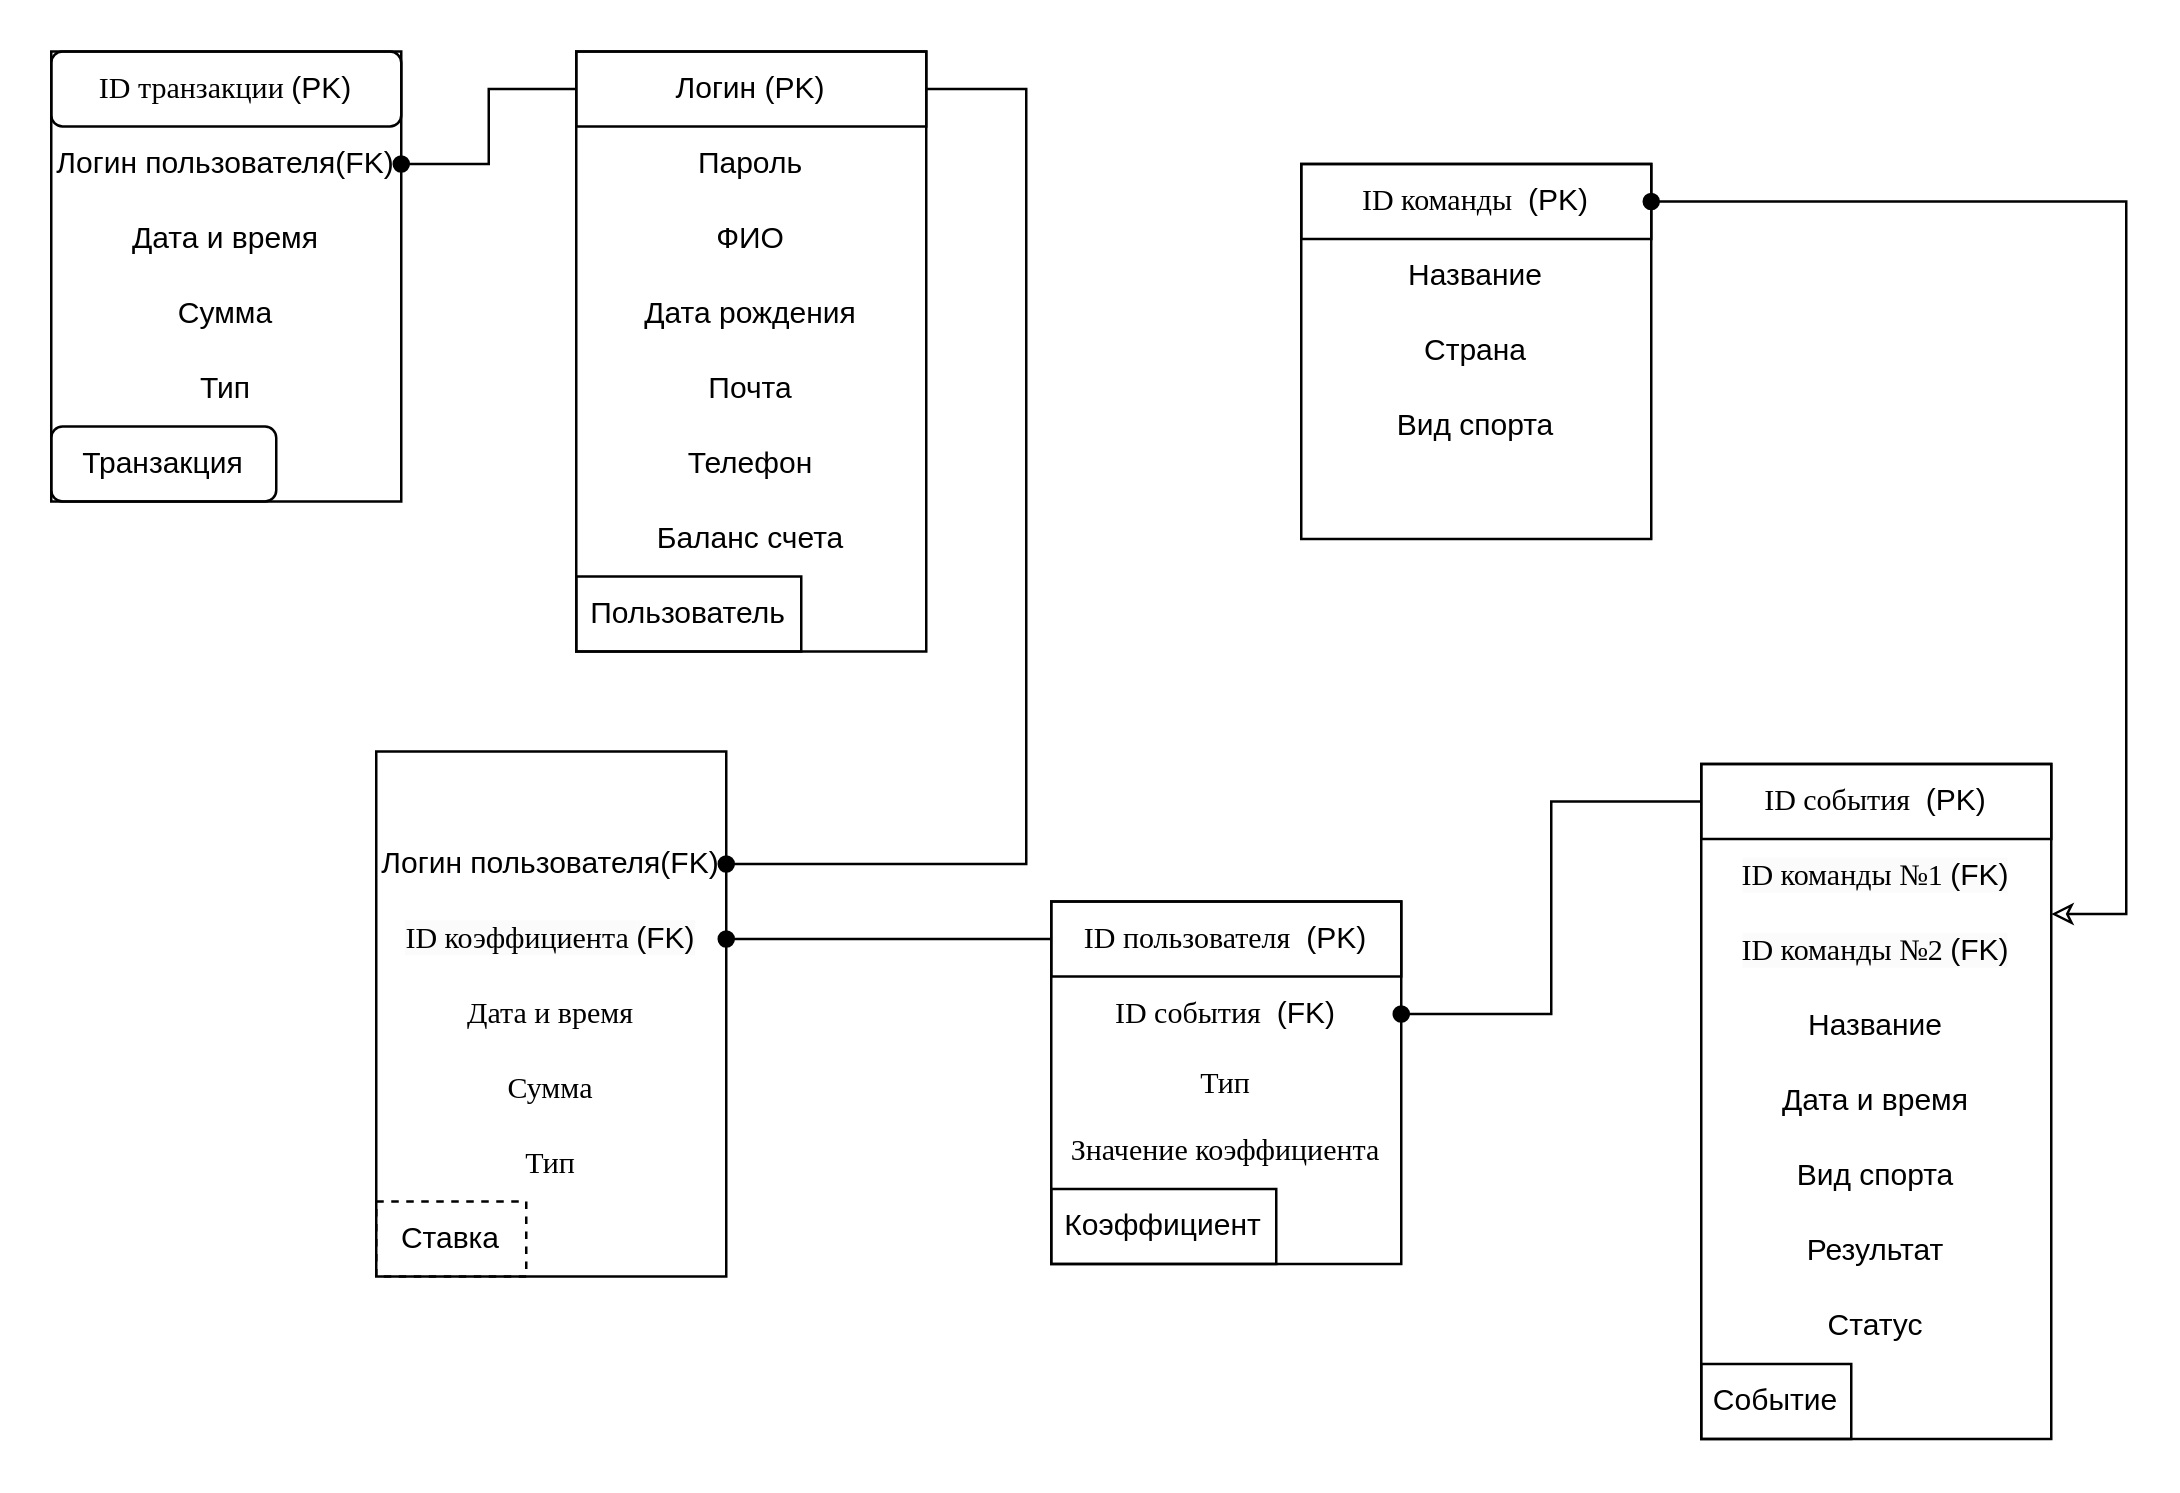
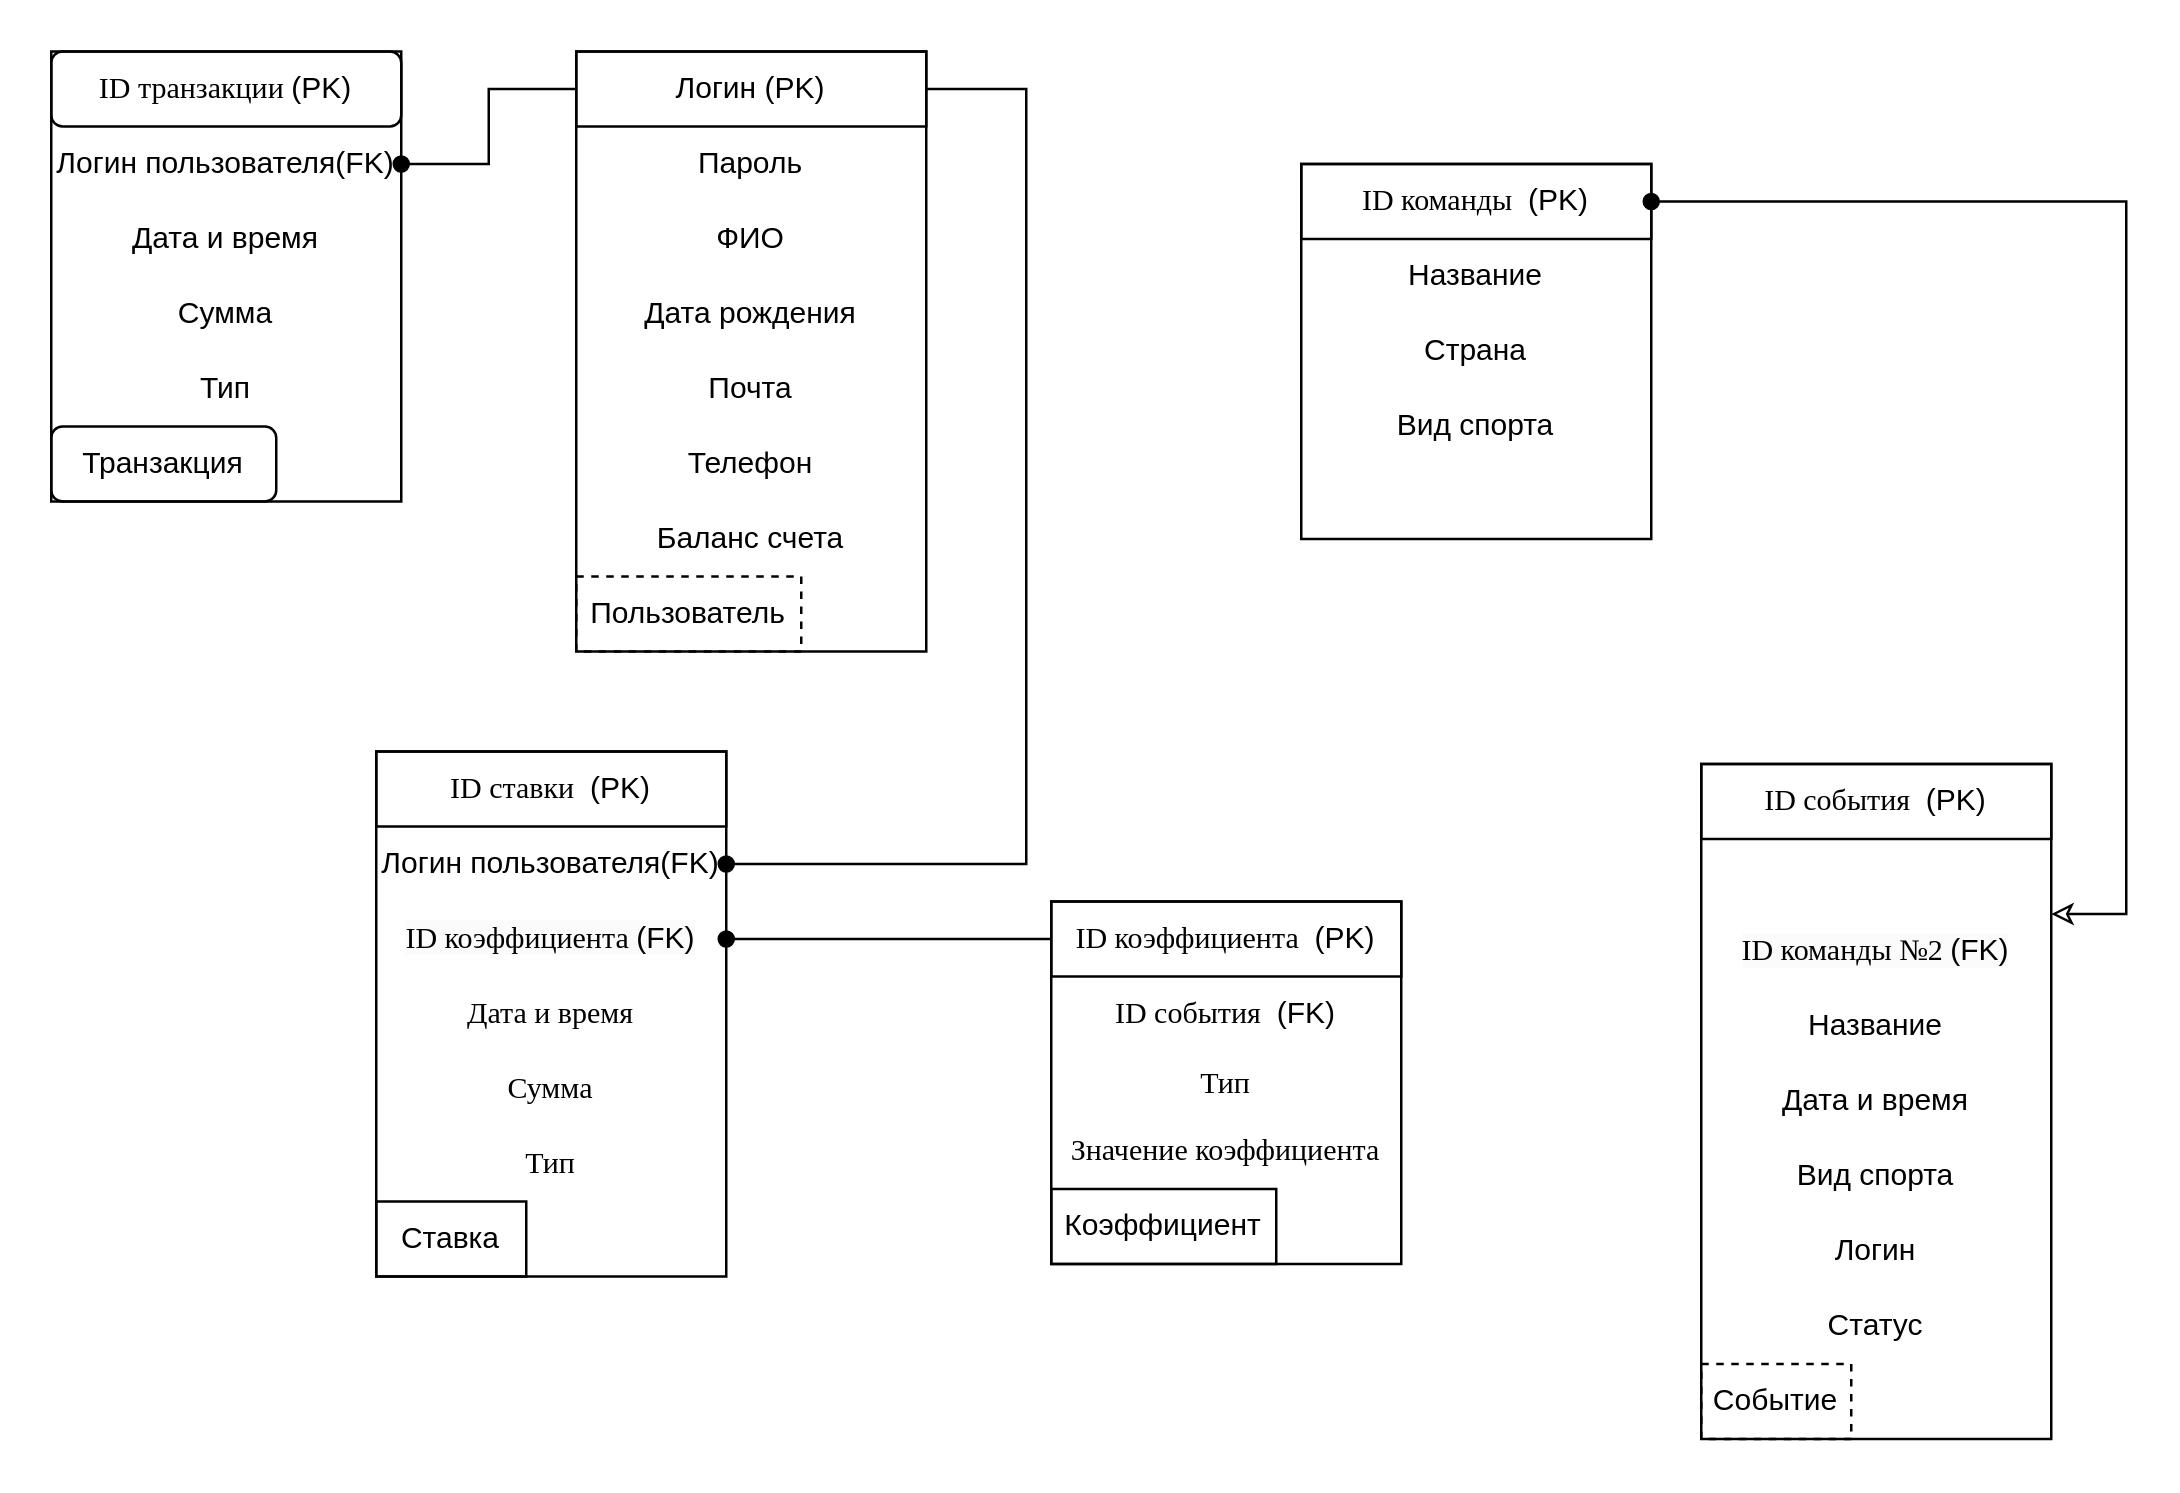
node "Пользователь": style solid -> dashed
node "ID ставки (PK)": added
node "ID команды №1 (FK)": removed
edge "ID события (PK)" -> "ID события (FK)": removed
node "ID пользователя (PK)": label "ID пользователя (PK)" -> "ID коэффициента (PK)"
node "Ставка": style dashed -> solid
node "Результат": label "Результат" -> "Логин"
node "Событие": style solid -> dashed
